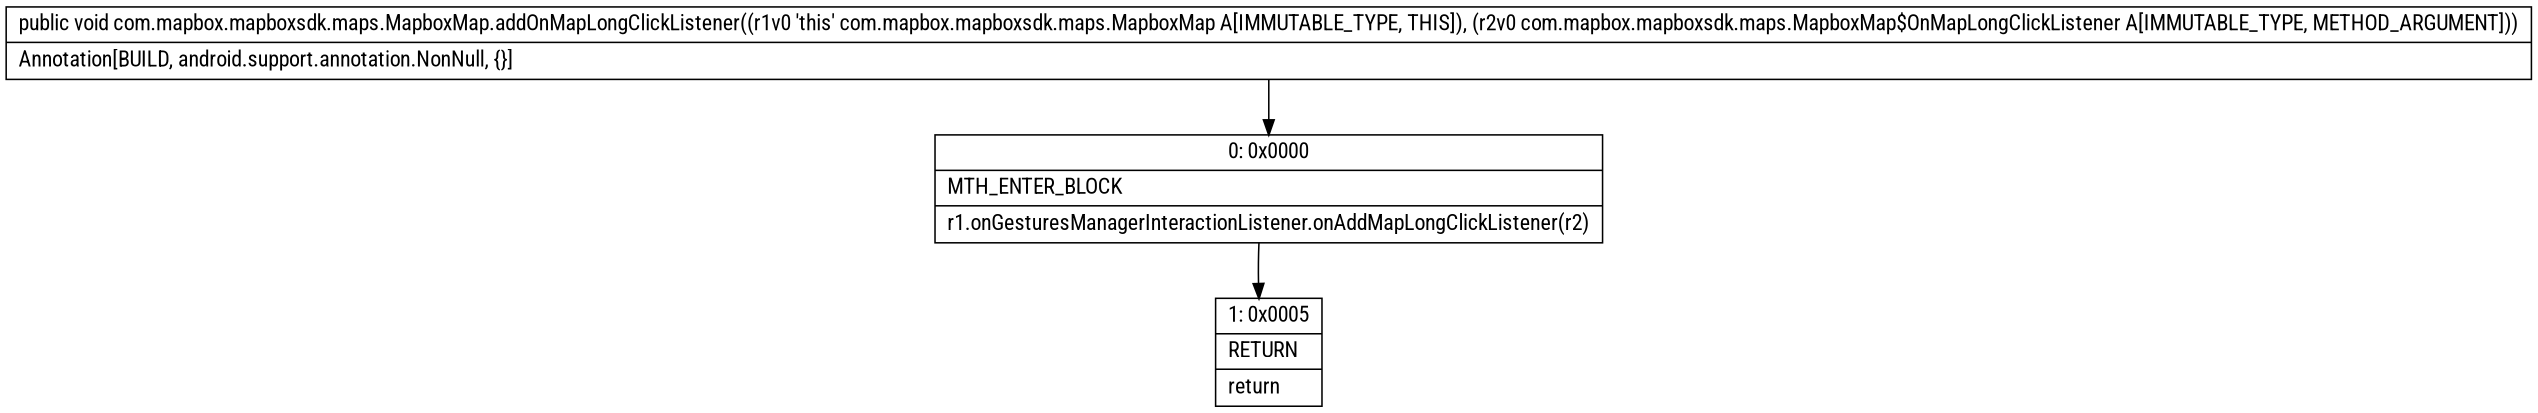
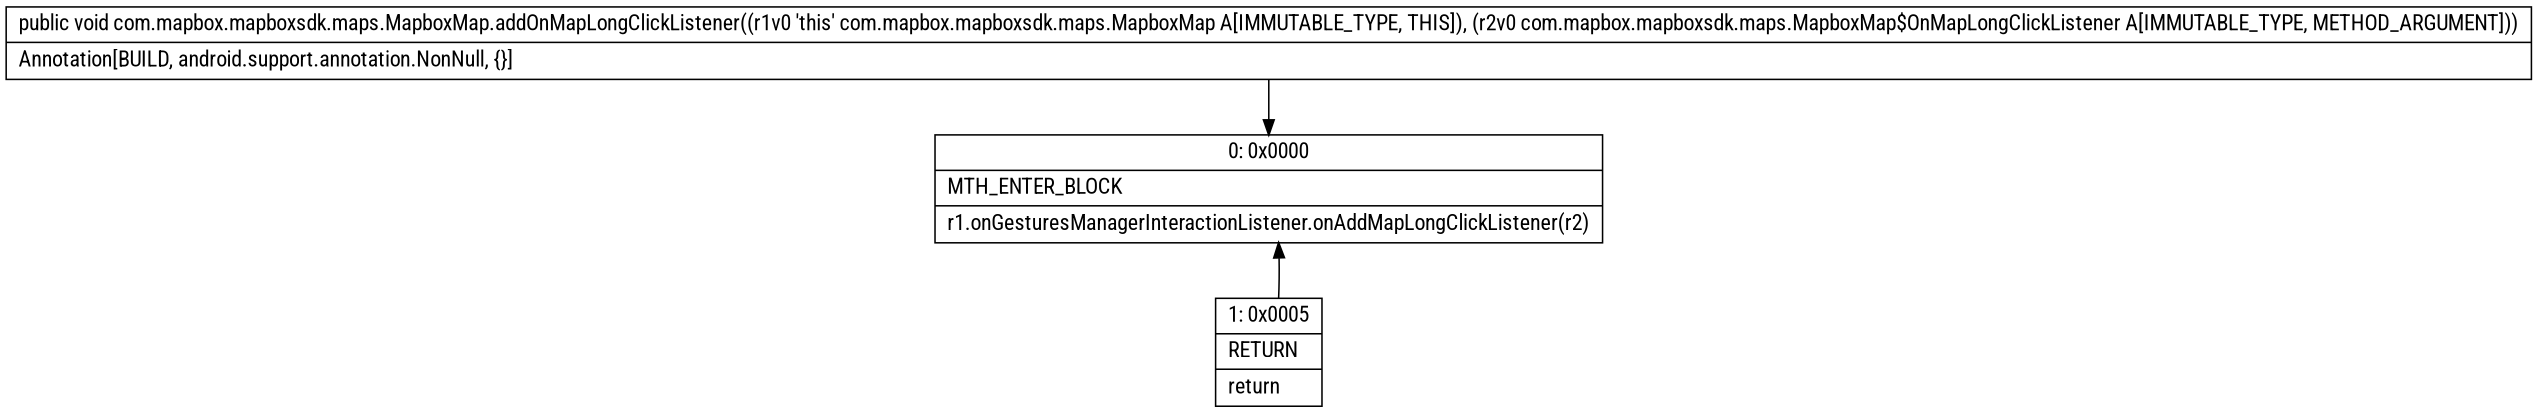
edge "0: 0x0000" -> "1: 0x0005": reversed
